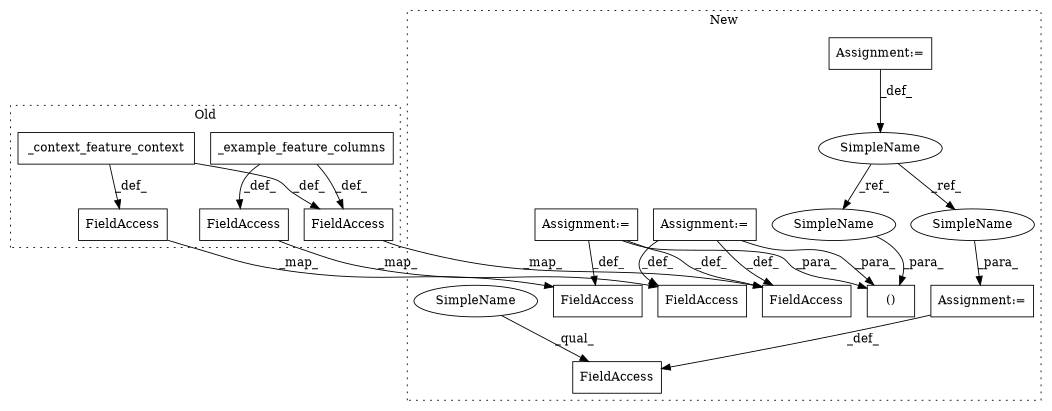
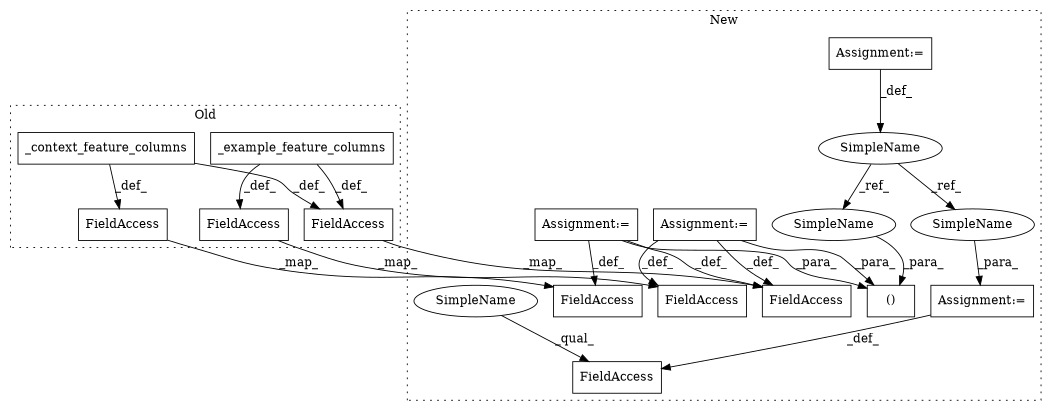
node "_context_feature_context": label "_context_feature_context" -> "_context_feature_columns"
